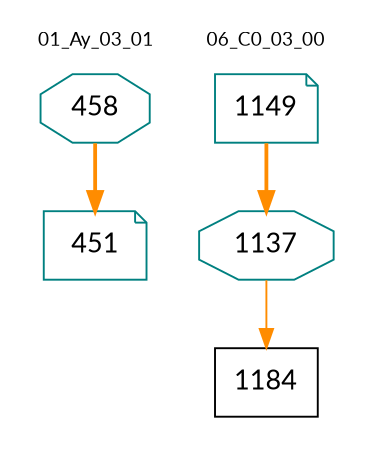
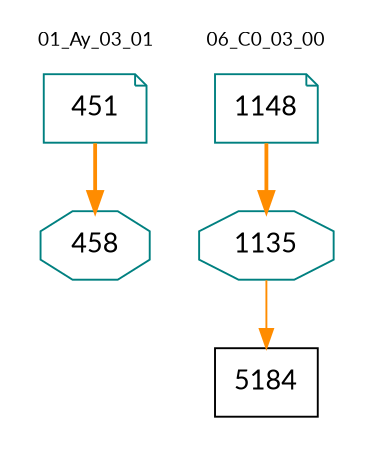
node "1149": label "1149" -> "1148"
edge "458" -> "451": reversed
node "1137": label "1137" -> "1135"
node "1184": label "1184" -> "5184"
